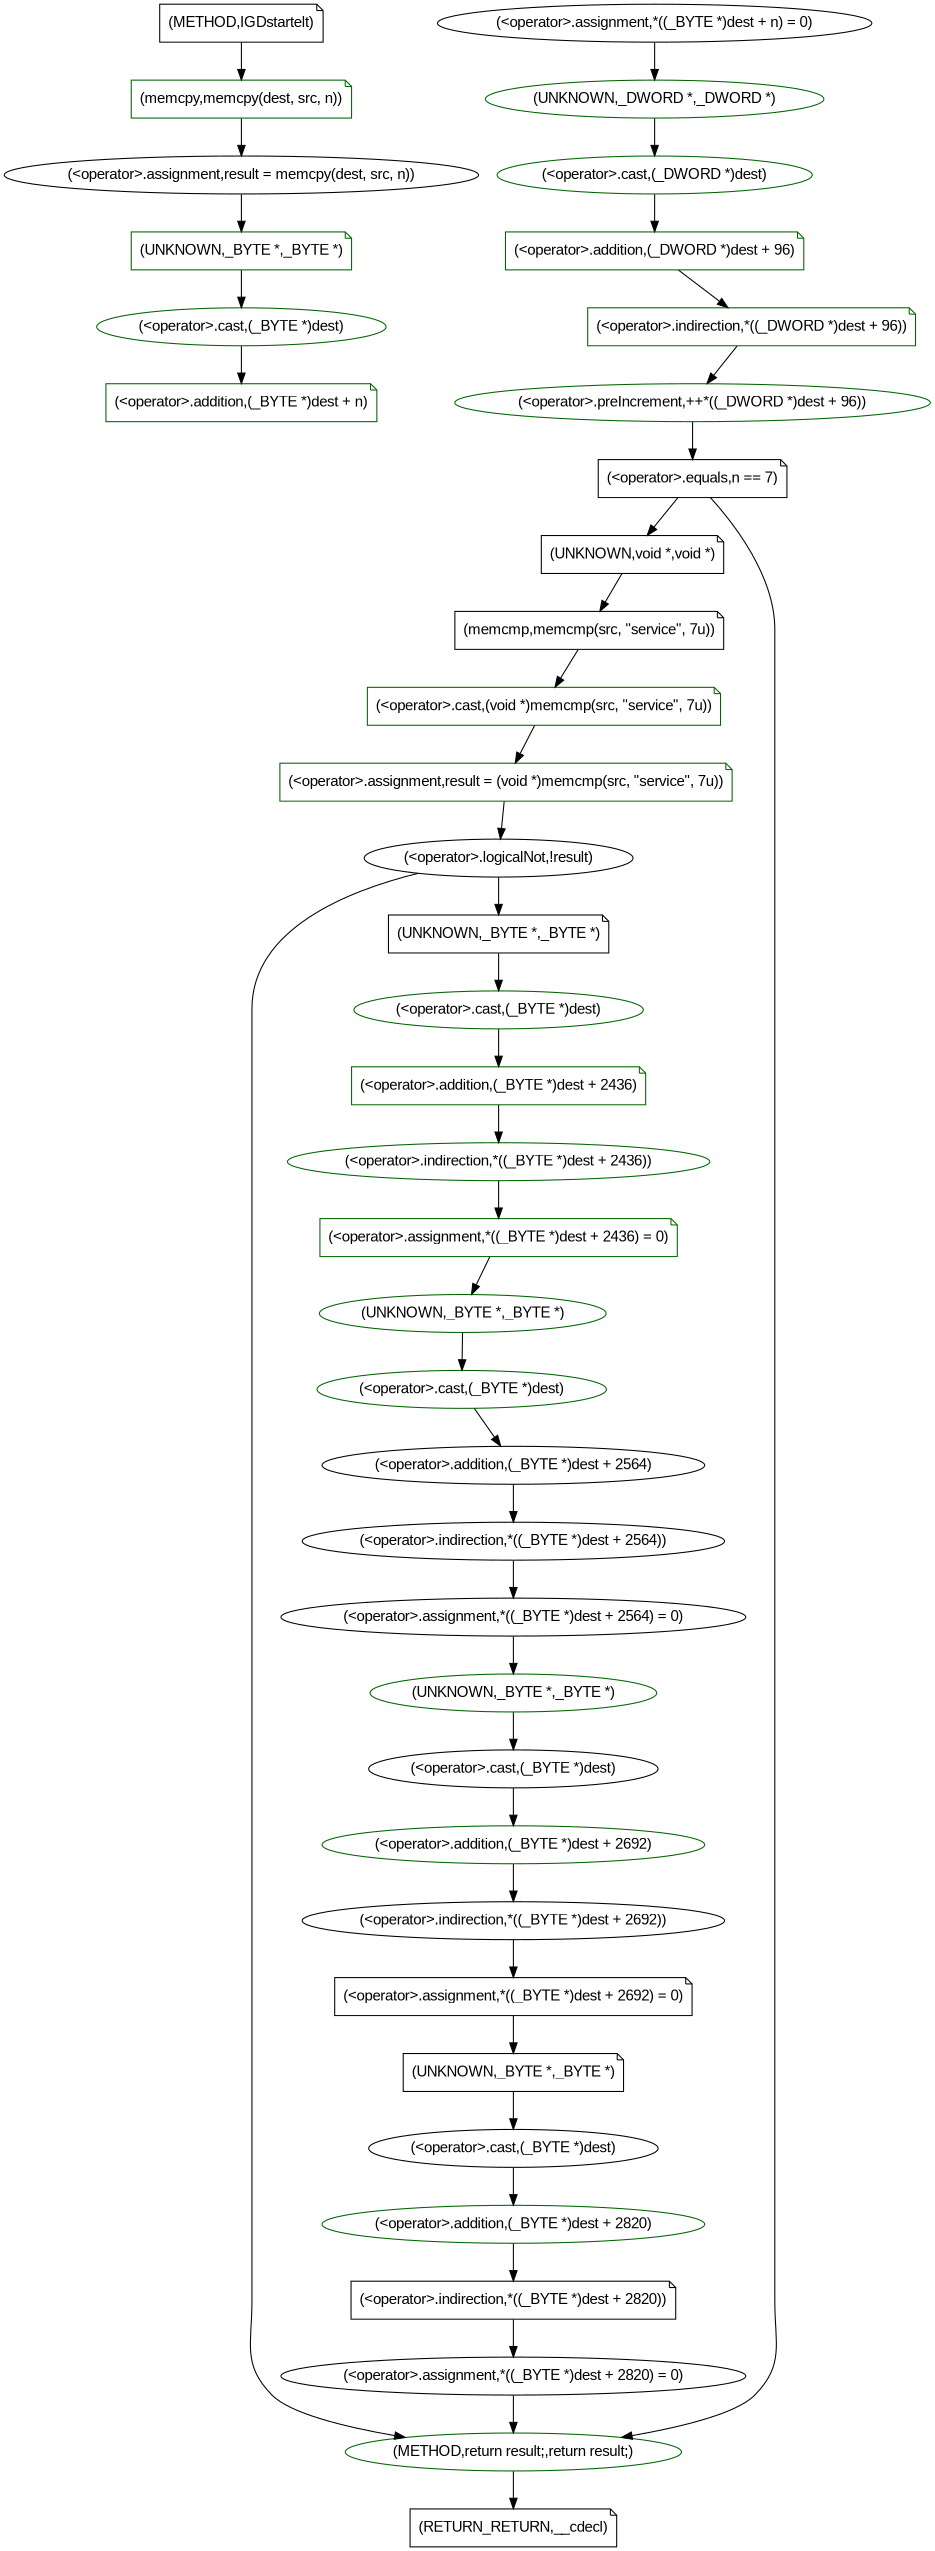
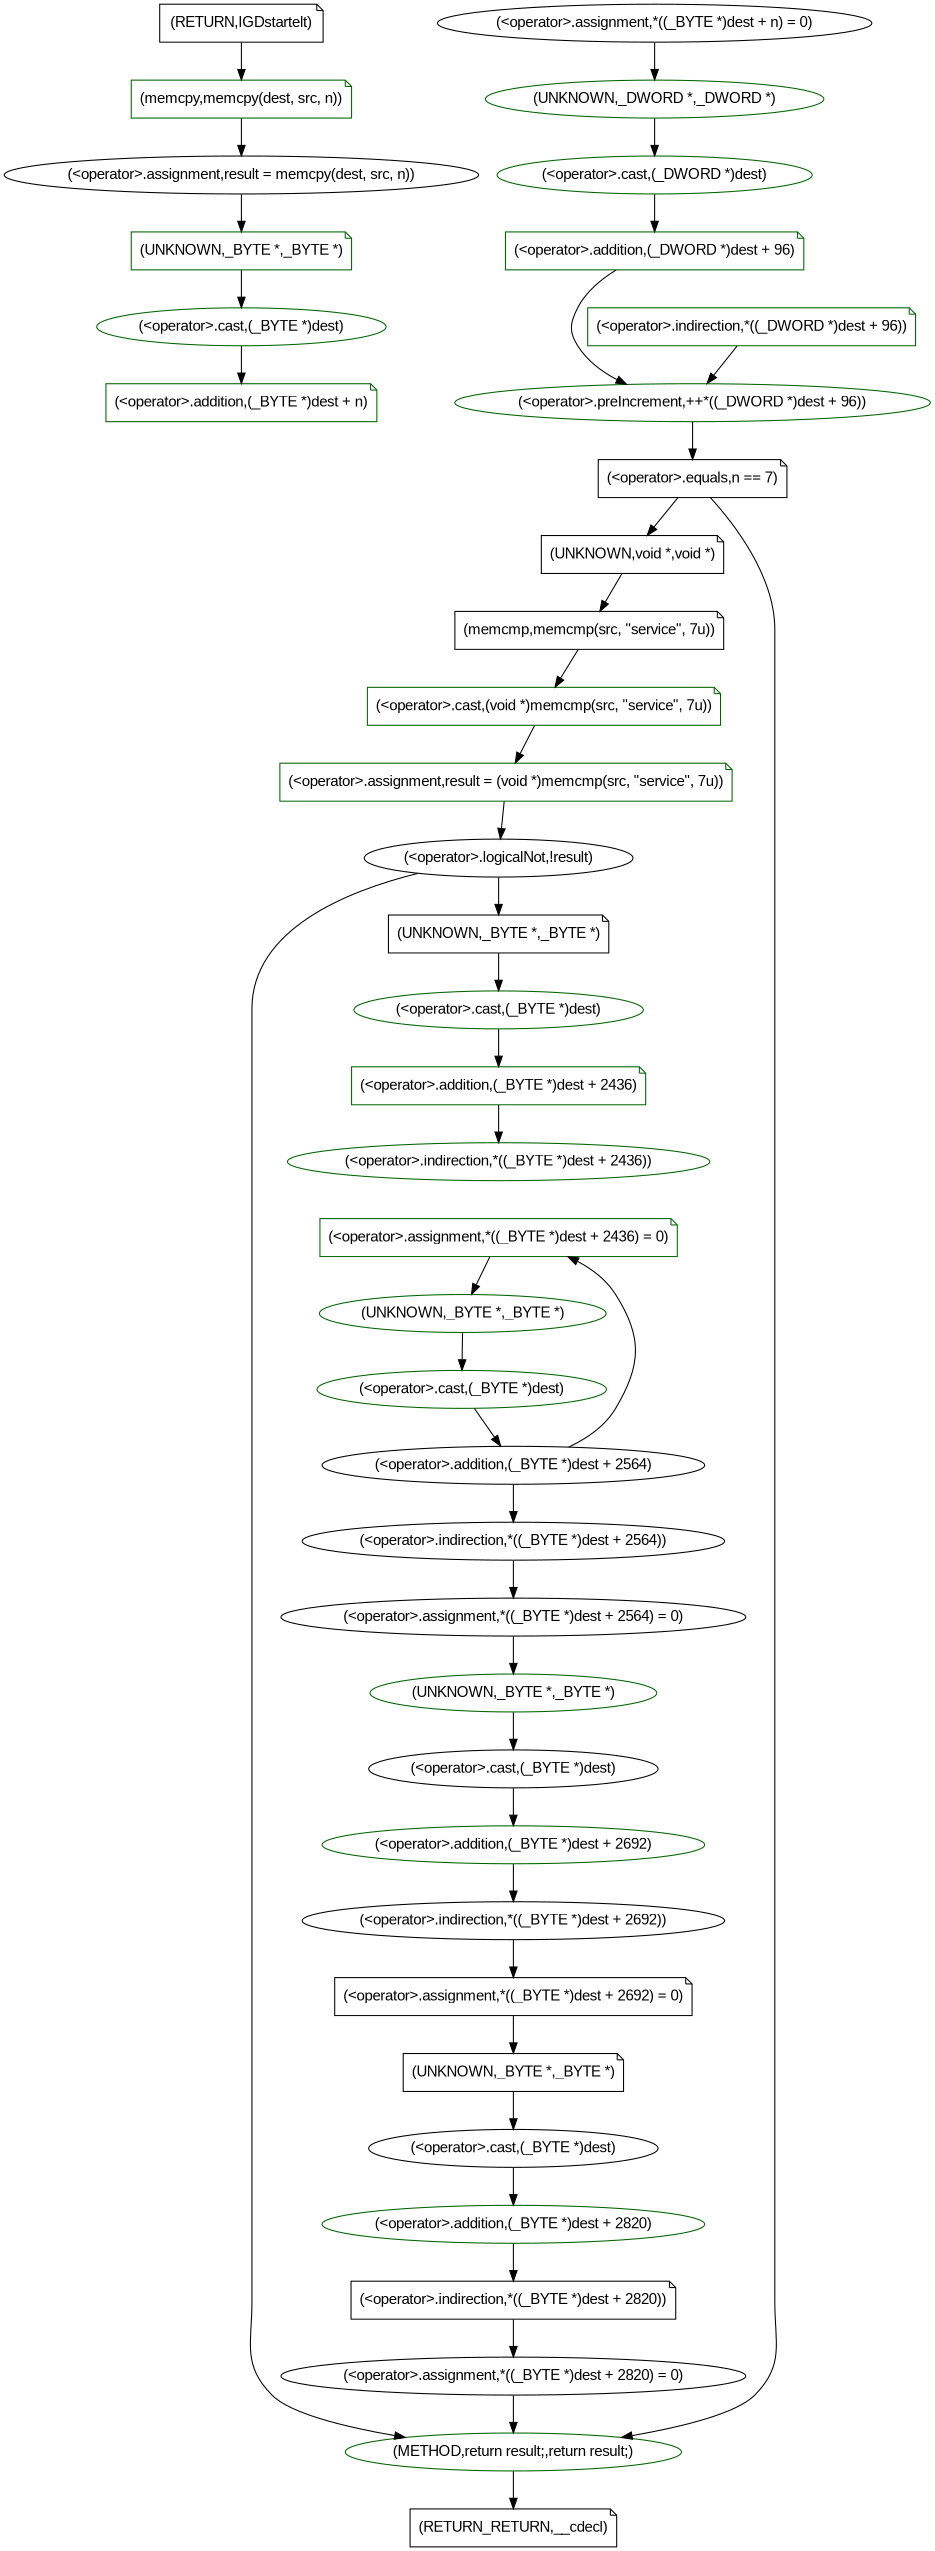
node "(METHOD,IGDstartelt)": label "(METHOD,IGDstartelt)" -> "(RETURN,IGDstartelt)"
edge "(<operator>.addition,(_DWORD *)dest + 96)" -> "(<operator>.indirection,*((_DWORD *)dest + 96))": now "(<operator>.addition,(_DWORD *)dest + 96)" -> "(<operator>.preIncrement,++*((_DWORD *)dest + 96))"
edge "(<operator>.indirection,*((_BYTE *)dest + 2436))" -> "(<operator>.assignment,*((_BYTE *)dest + 2436) = 0)": now "(<operator>.addition,(_BYTE *)dest + 2564)" -> "(<operator>.assignment,*((_BYTE *)dest + 2436) = 0)"
